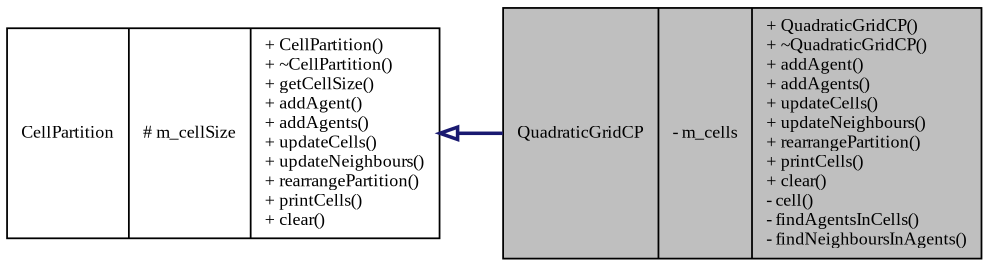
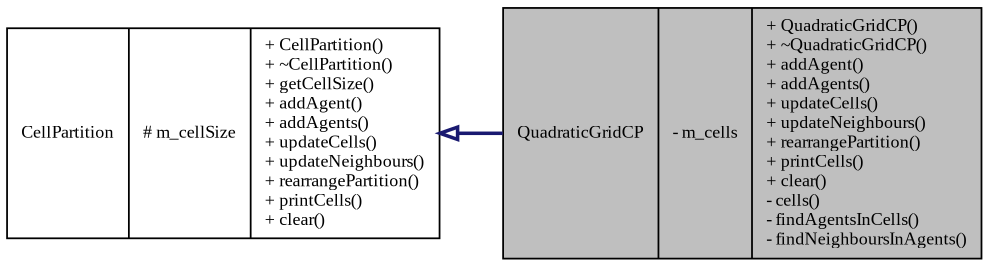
node "QuadraticGridCP": text "- cell()" -> "- cells()"
